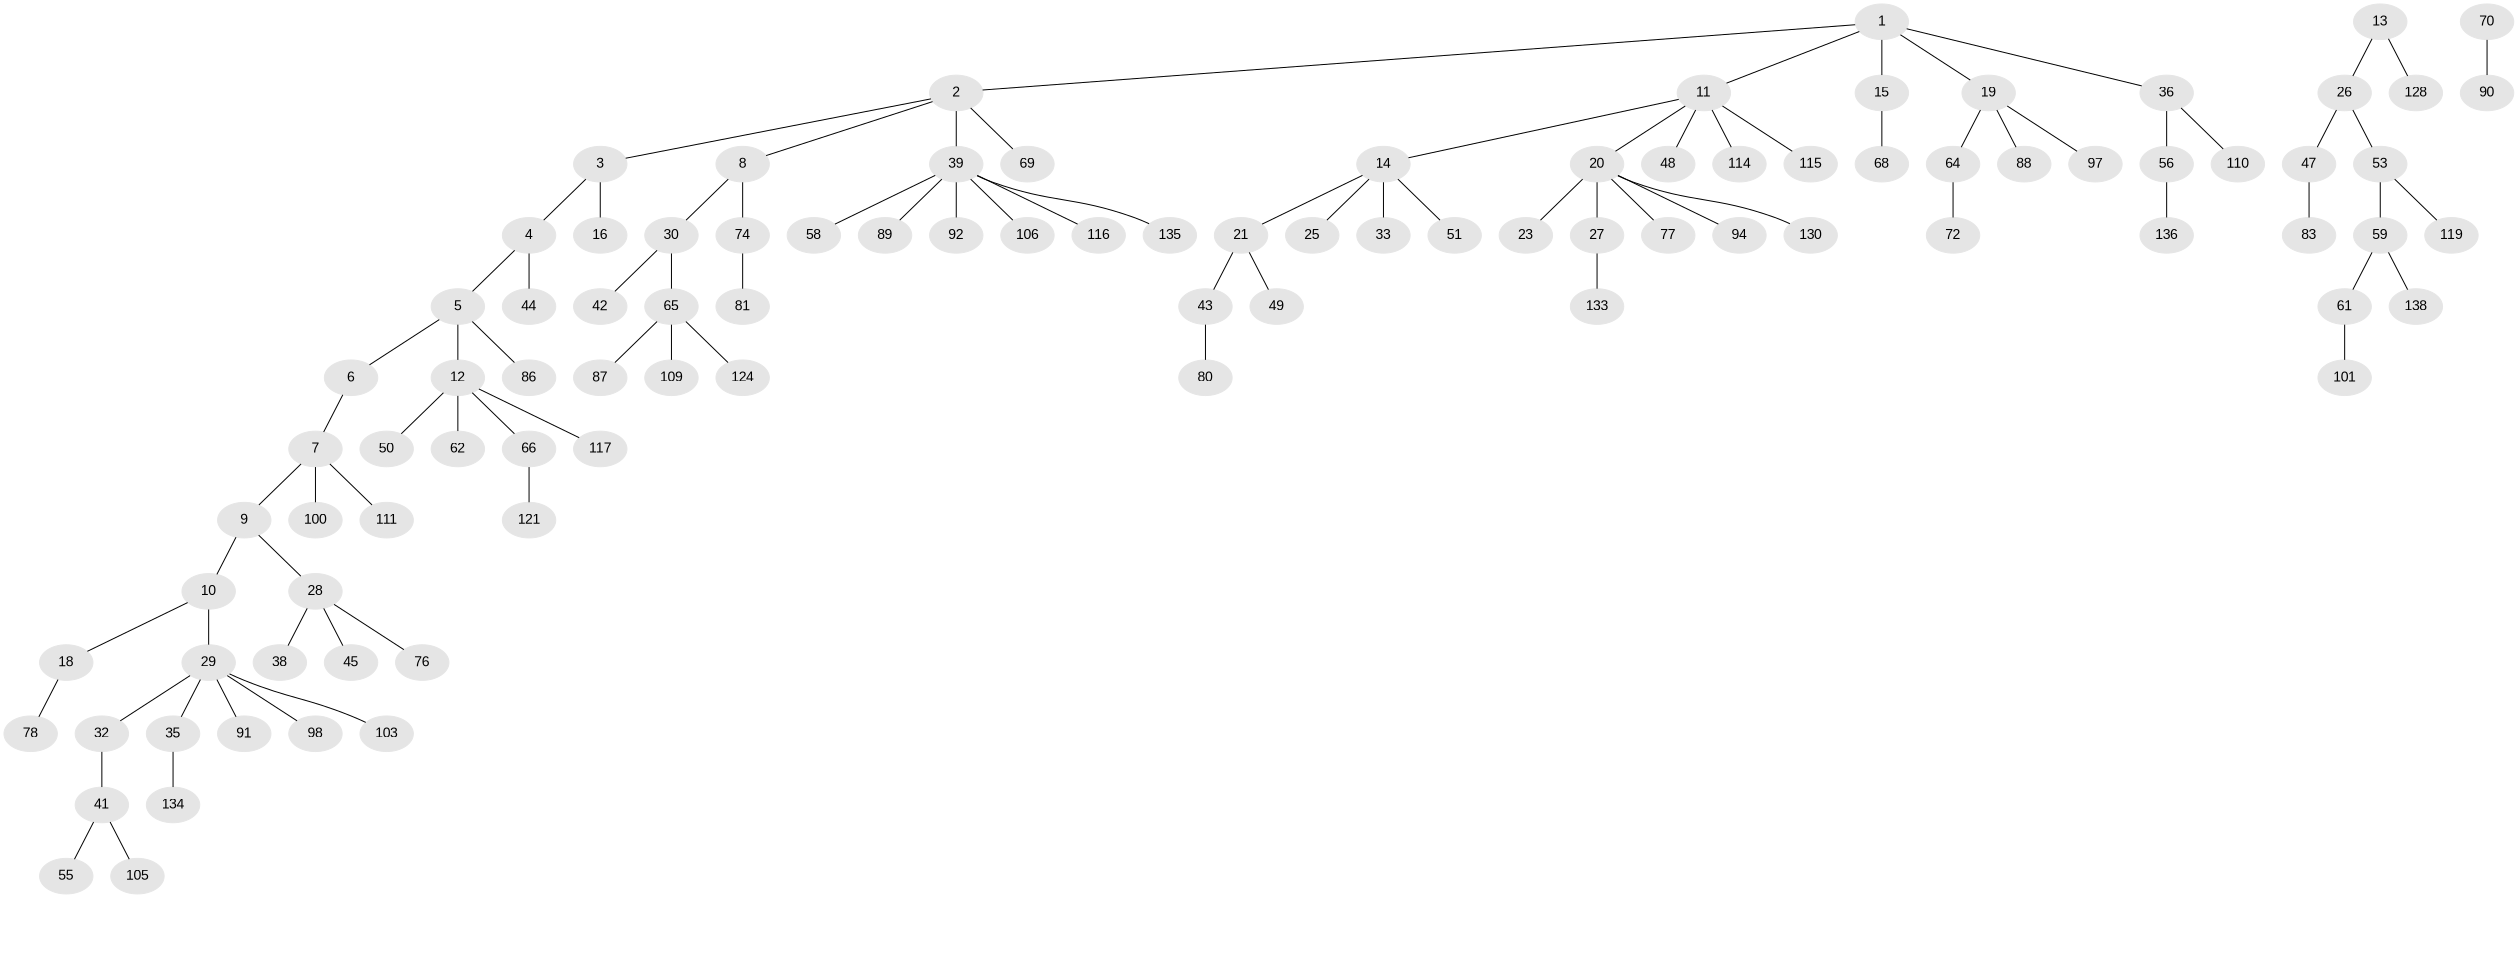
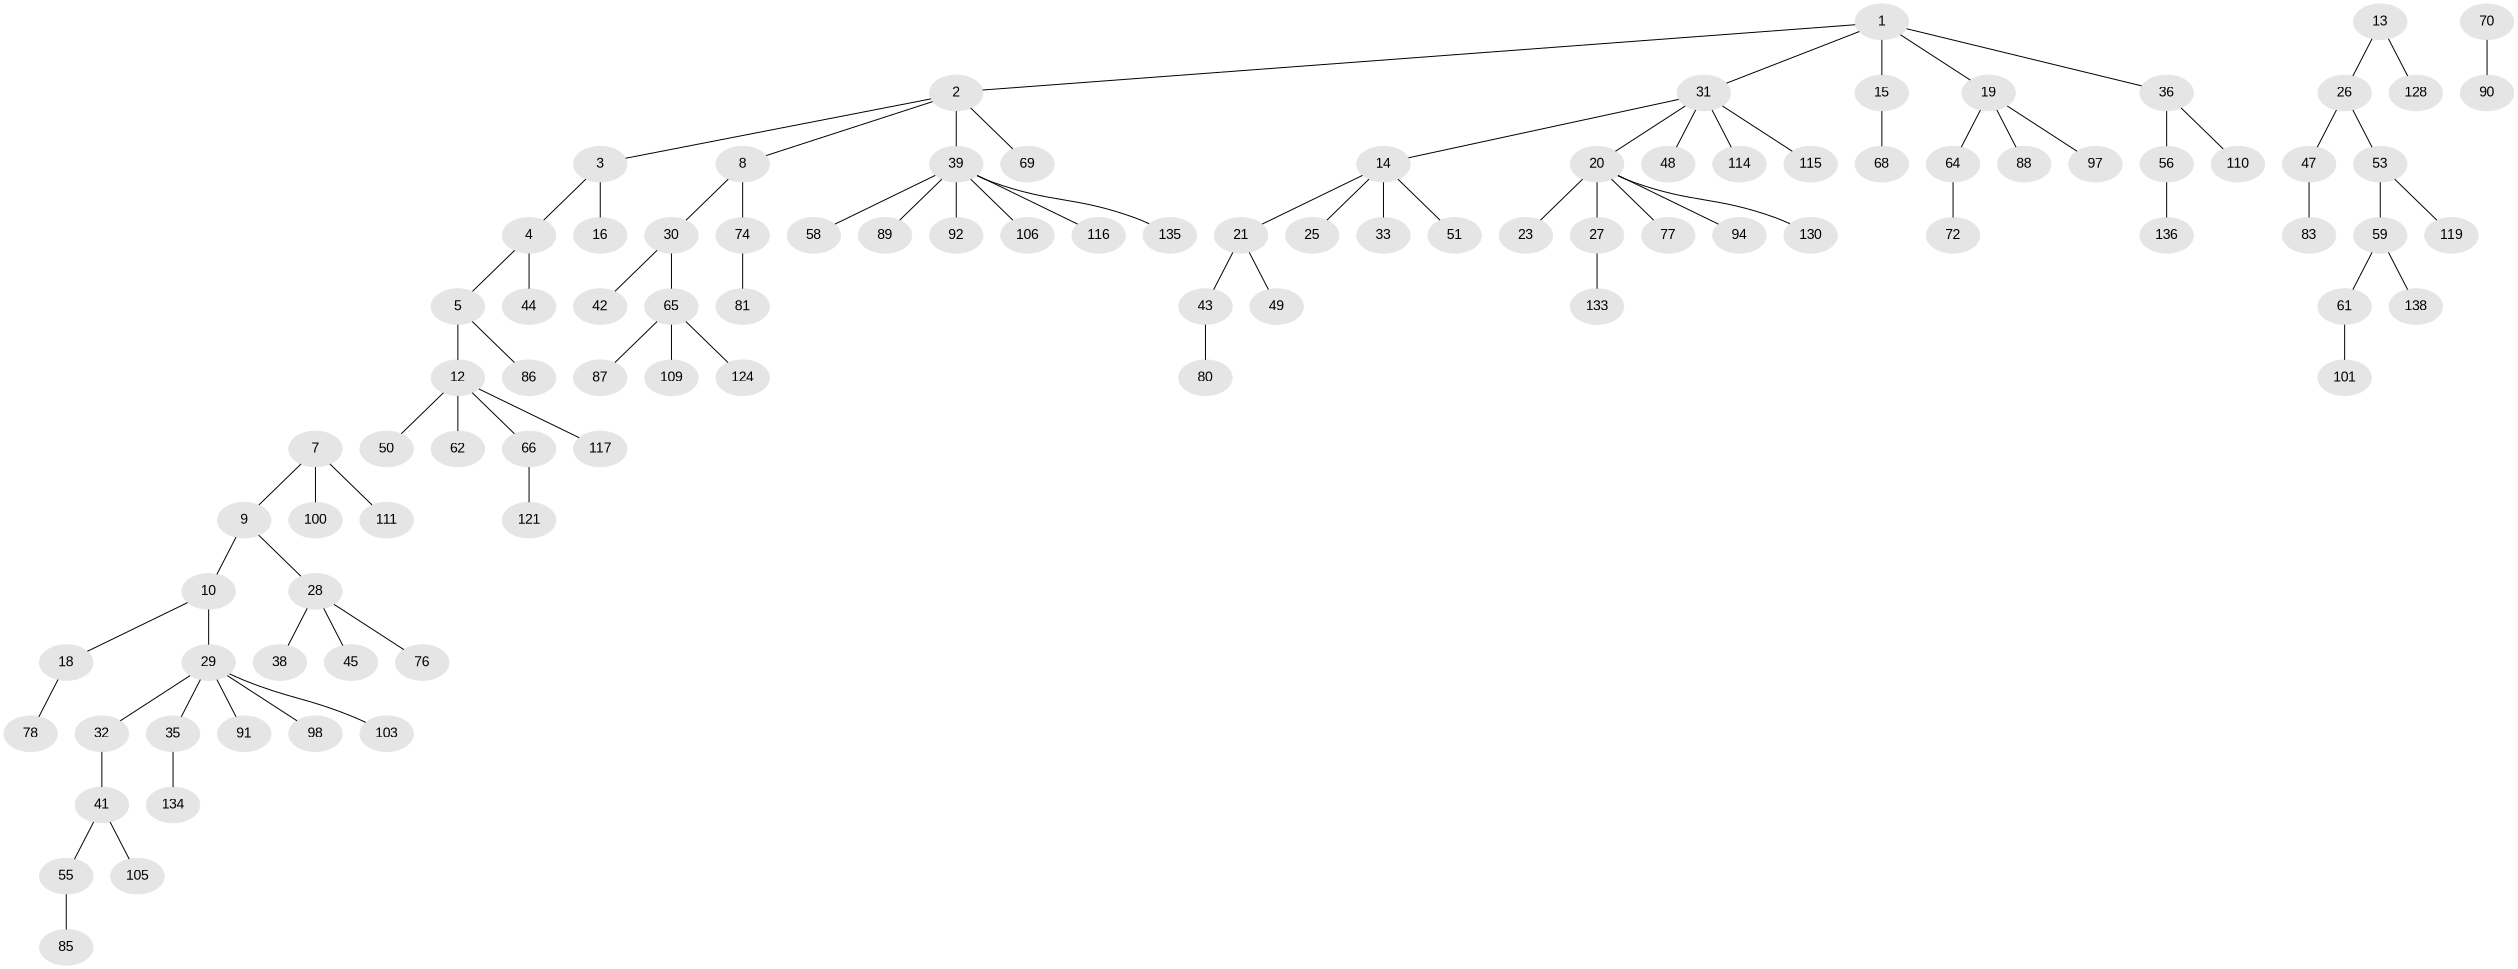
node "11": label "11" -> "31"
node "6": removed
node "85": added
